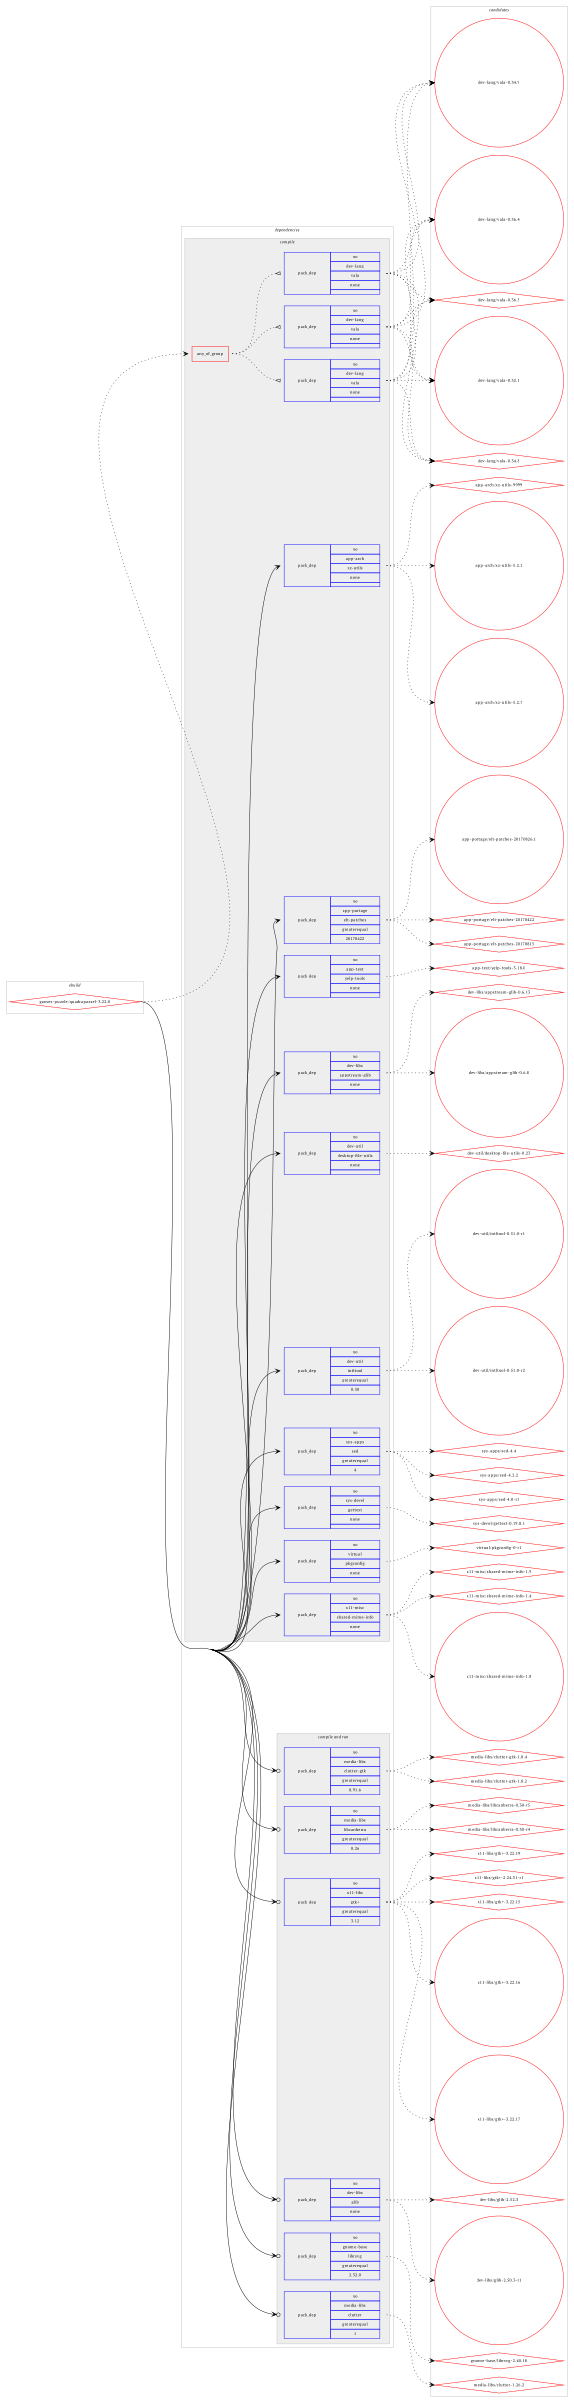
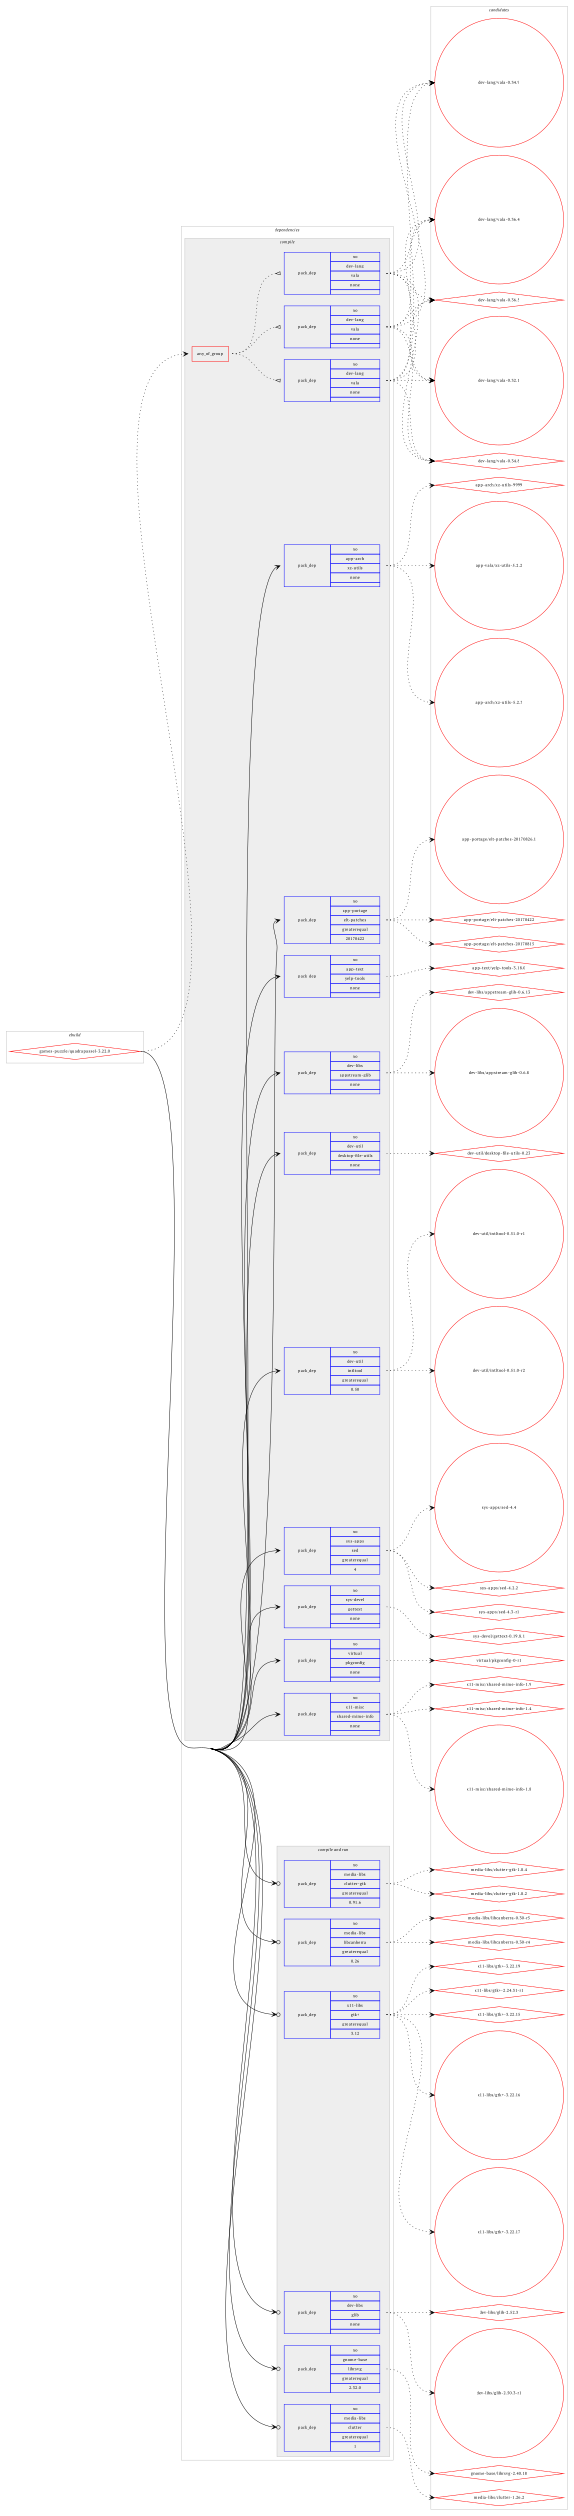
node "app-arch/xz-utils-5.2.2": label "app-arch/xz-utils-5.2.2" -> "app-vala/xz-utils-5.2.2"
node "sys-apps/sed-4.4": shape diamond -> circle
node "sys-apps/sed-4.0-r1": label "sys-apps/sed-4.0-r1" -> "sys-apps/sed-4.3-r1"
